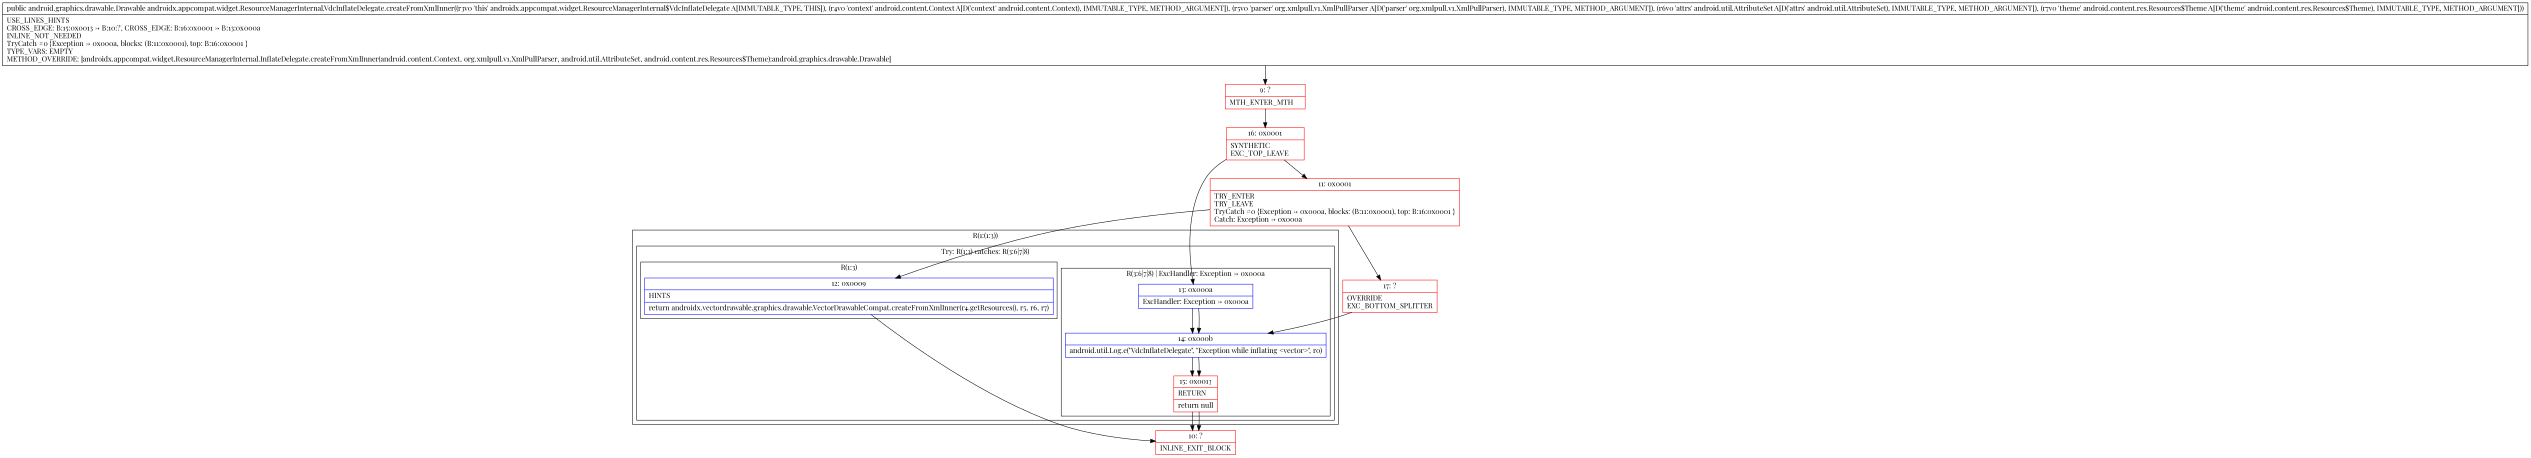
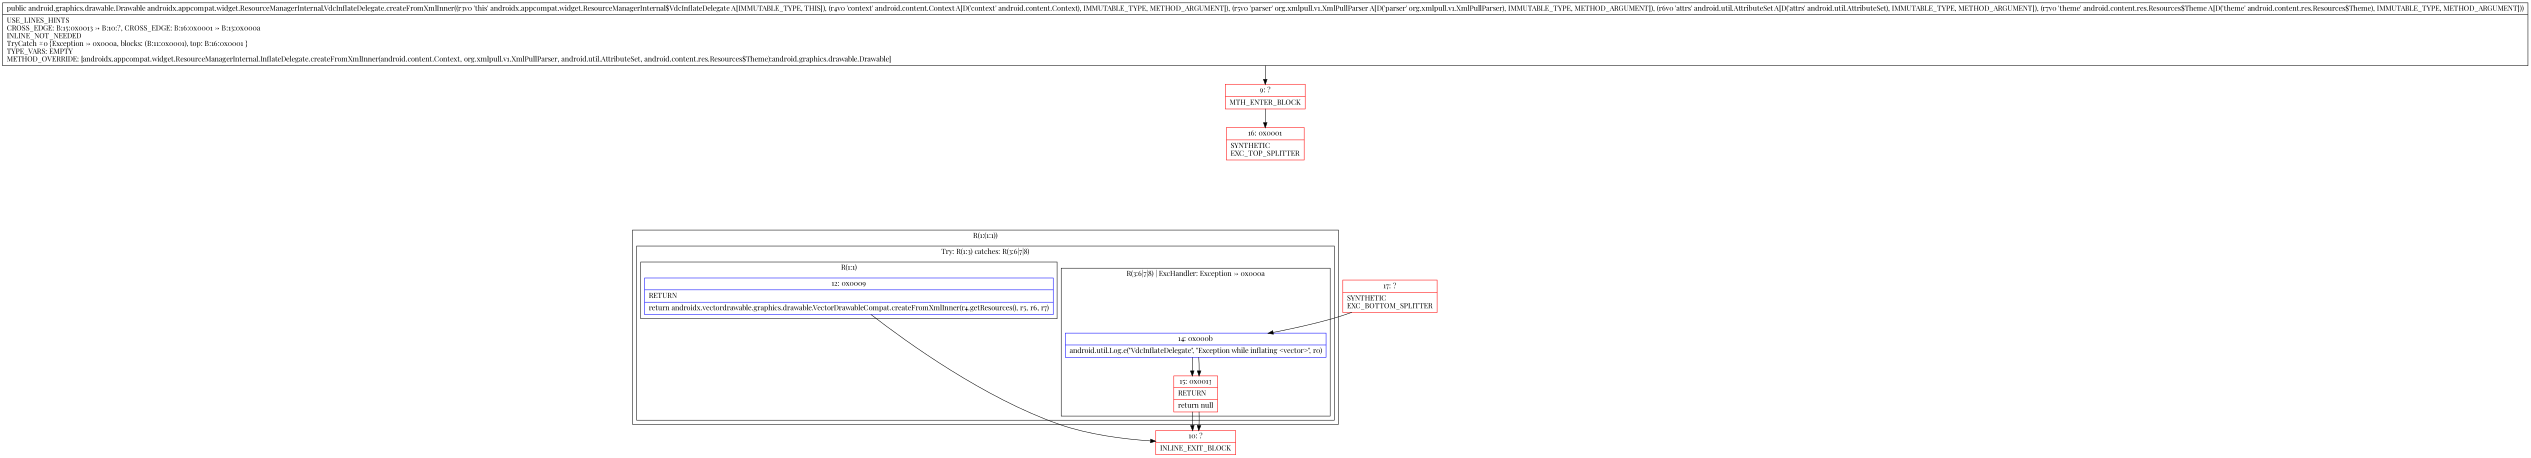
node "9: ?": text "MTH_ENTER_MTH" -> "MTH_ENTER_BLOCK"
node "16: 0x0001": text "EXC_TOP_LEAVE" -> "EXC_TOP_SPLITTER"
node "11: 0x0001": removed
cluster "R(1:(1:3))": label "R(1:(1:3))" -> "R(1:(1:1))"
cluster "R(1:3)": label "R(1:3)" -> "R(1:1)"
node "12: 0x0009": text "HINTS" -> "RETURN"
node "13: 0x000a": removed
node "17: ?": text "OVERRIDE" -> "SYNTHETIC"
